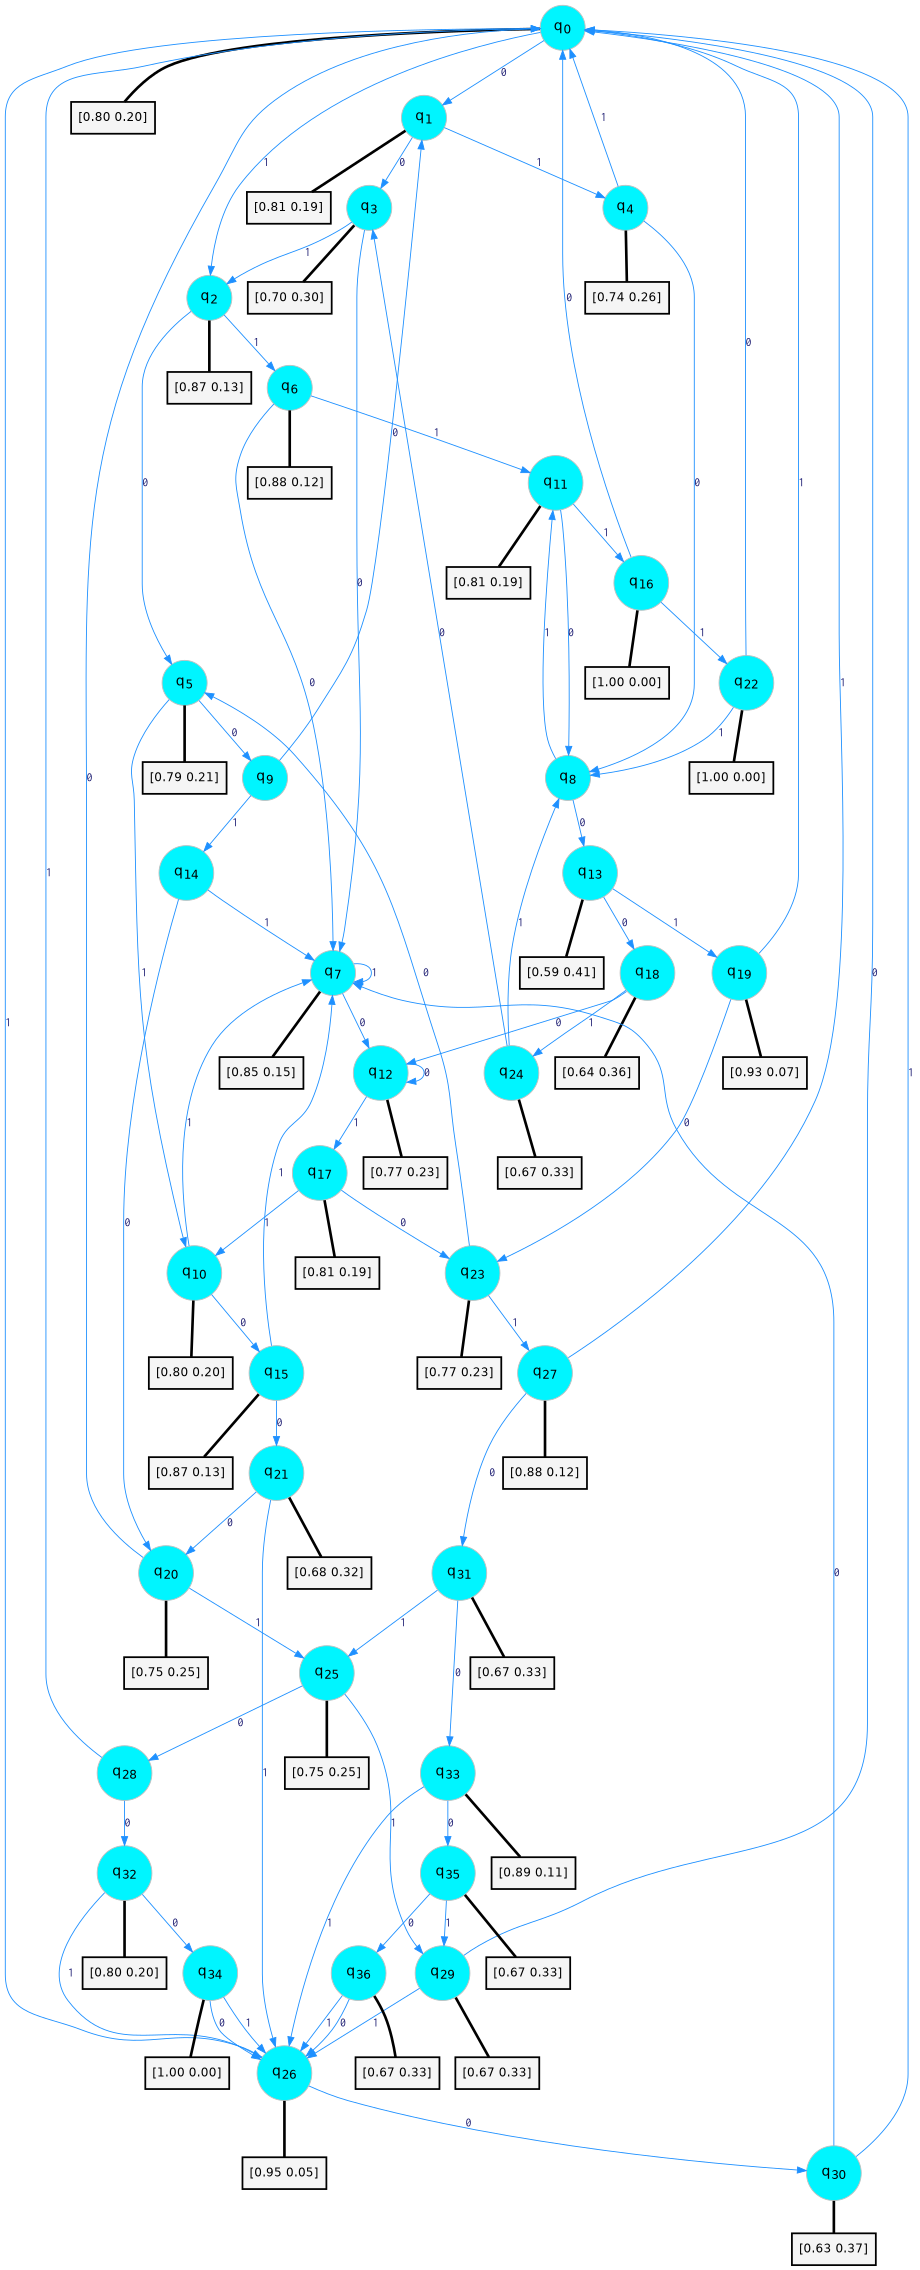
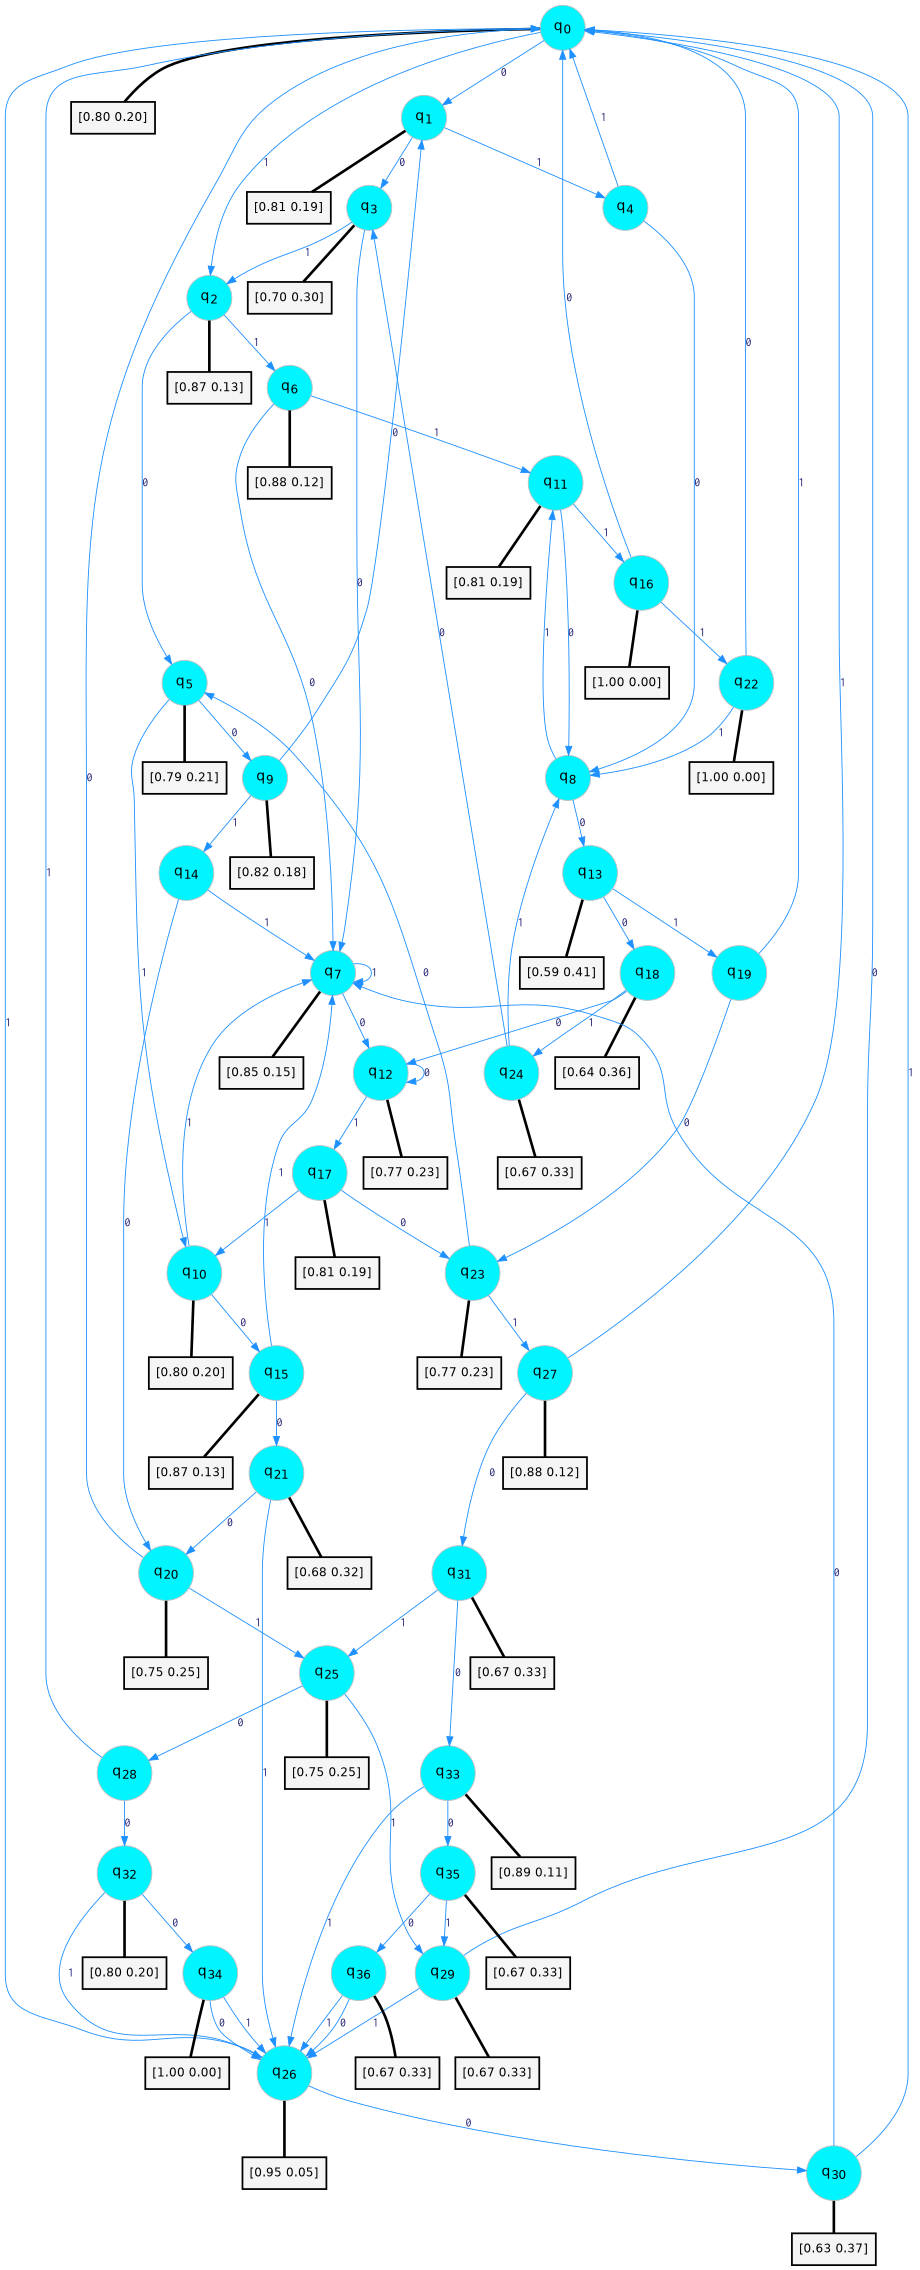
node "[0.74 0.26]": removed
node "[0.82 0.18]": added
node "[0.93 0.07]": removed
